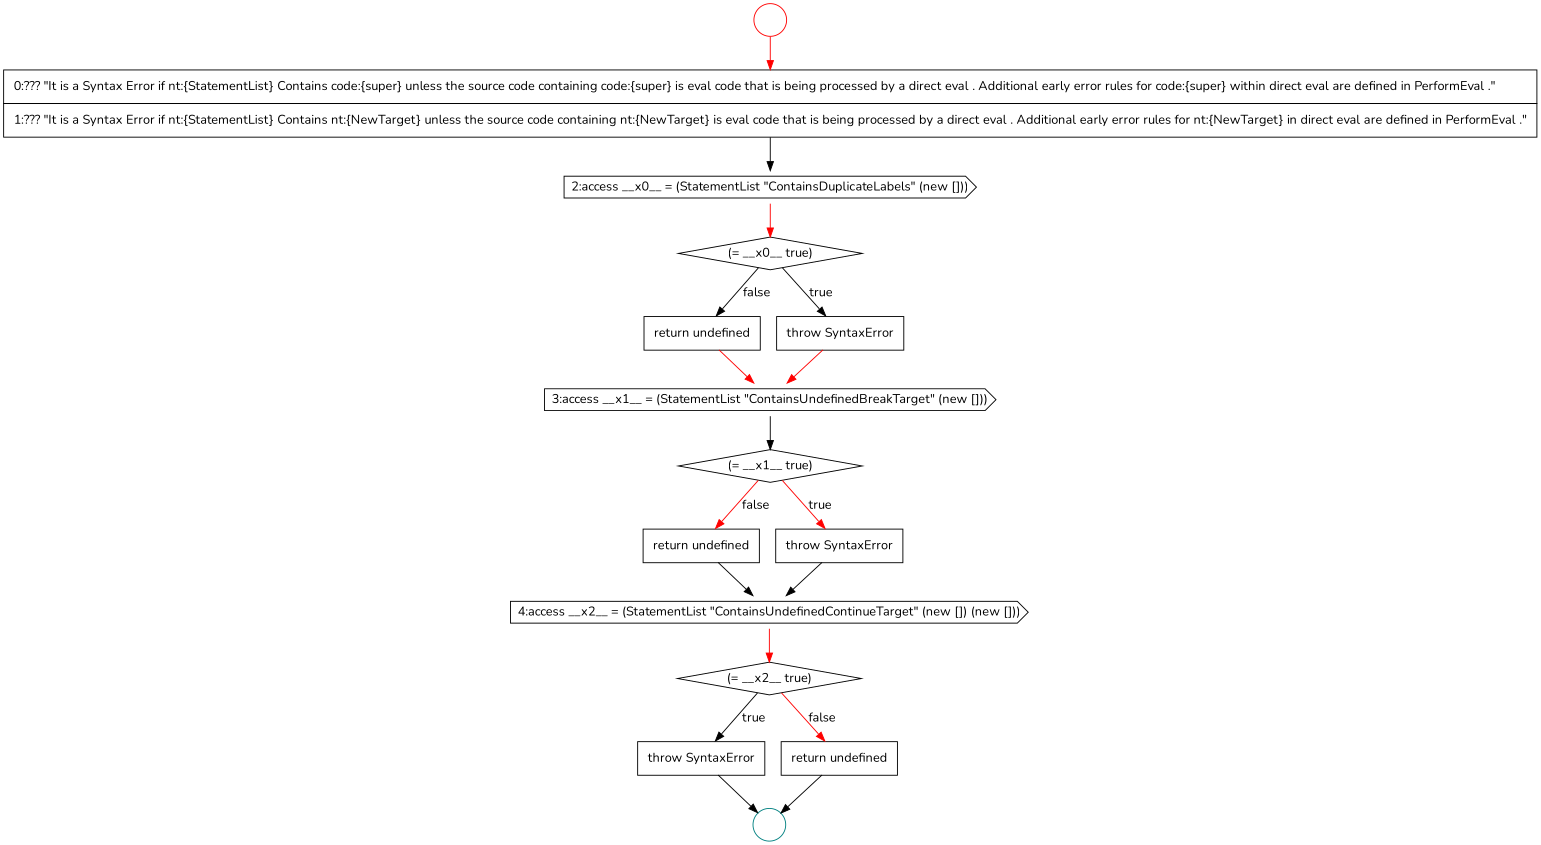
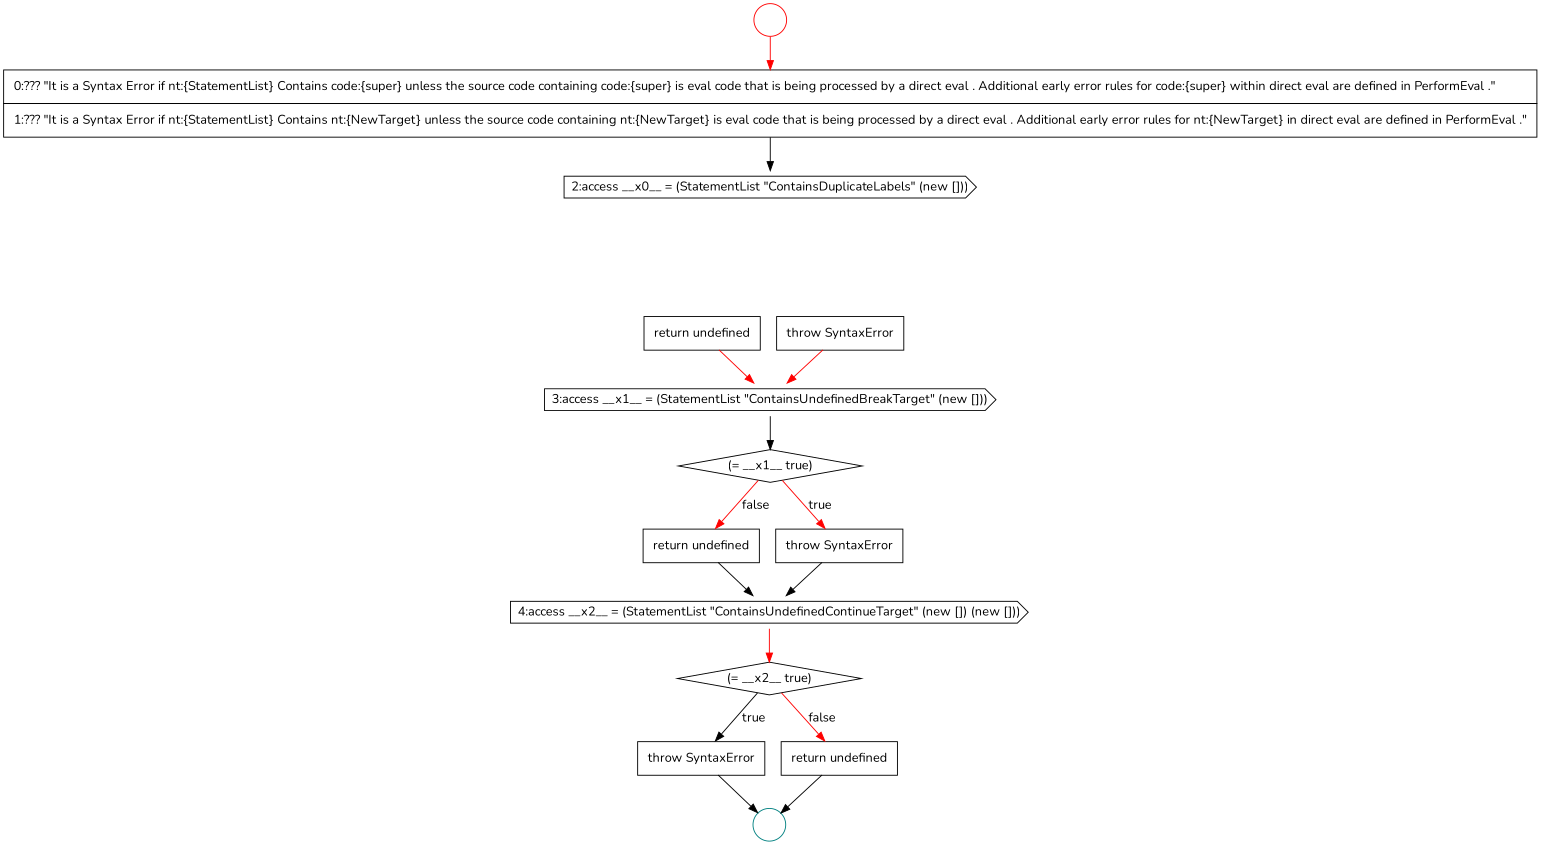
node "(= __x0__ true)": removed
